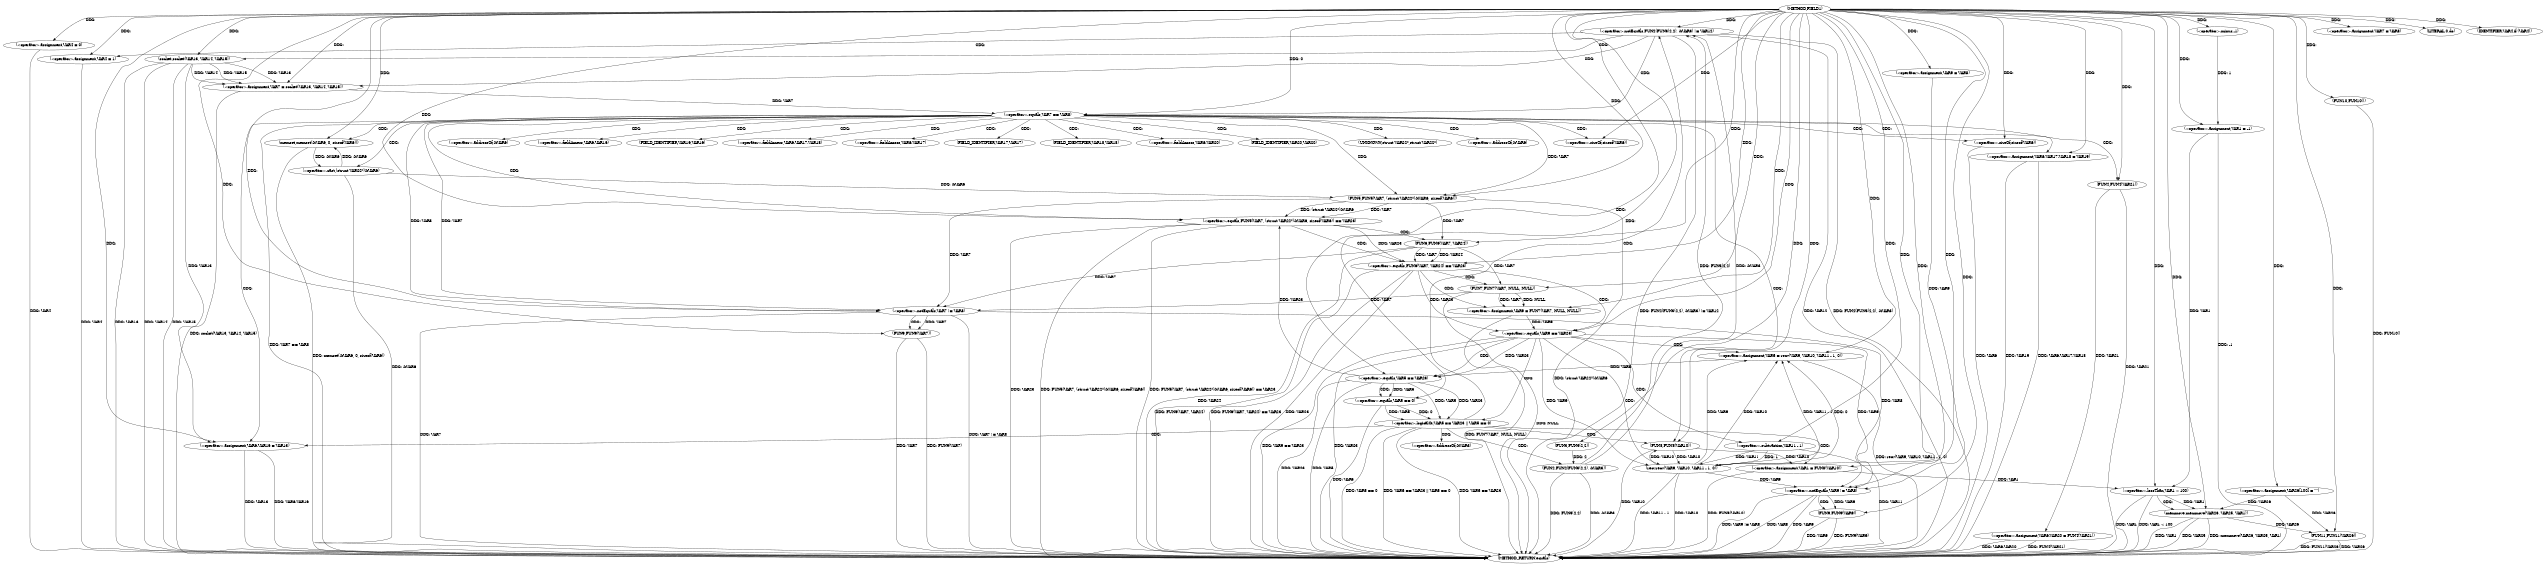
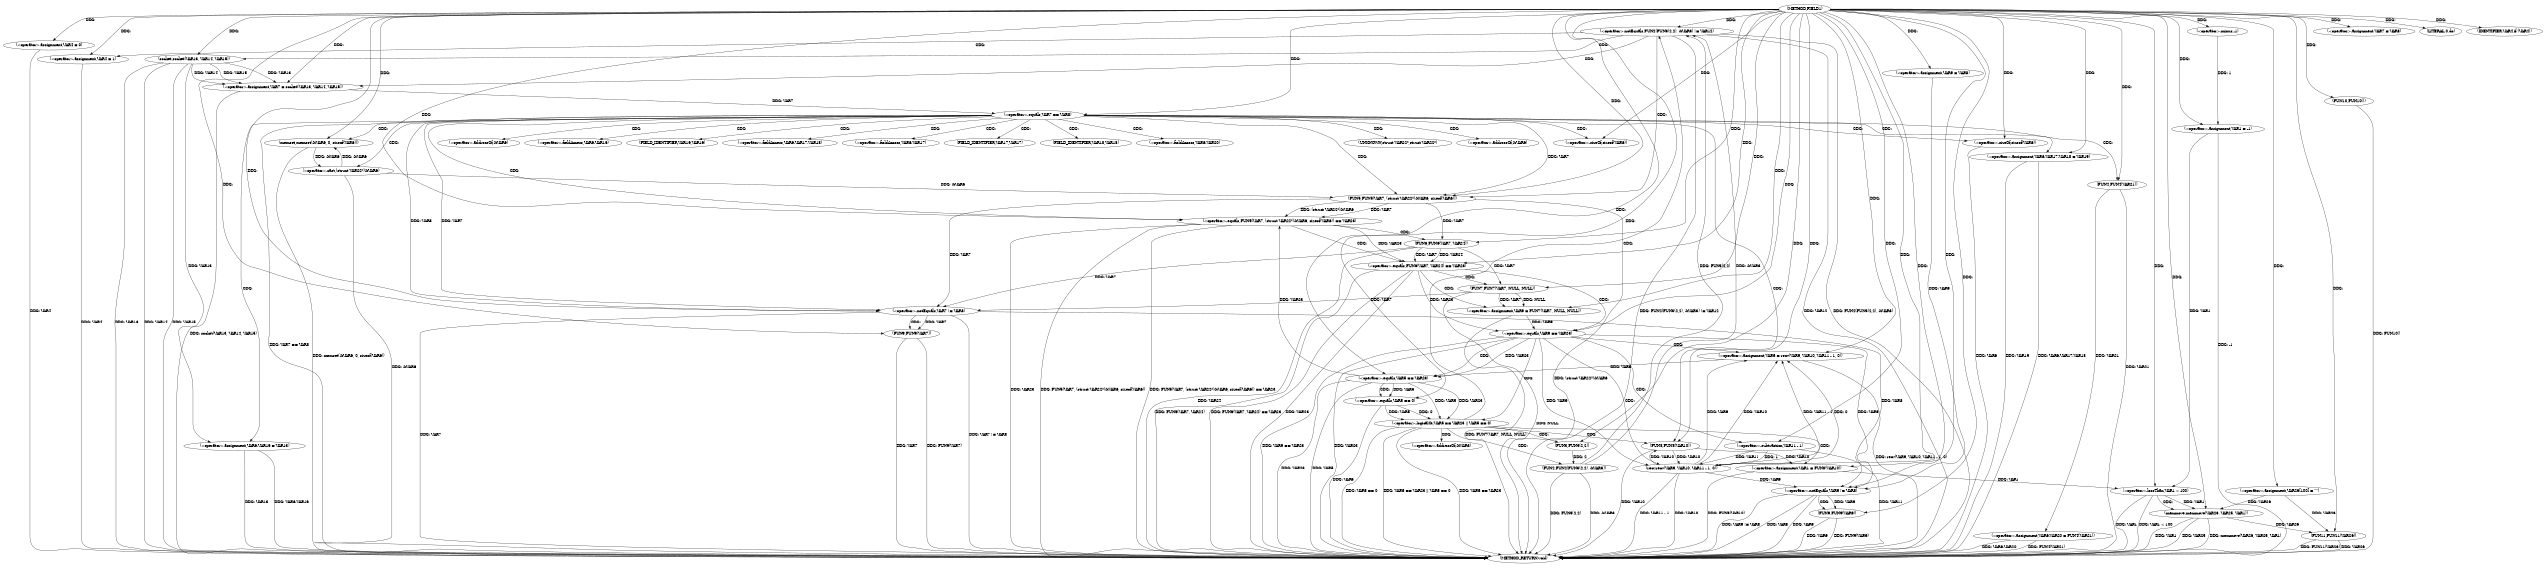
edge "(METHOD,FIELD1)" -> "(<operator>.assignment,VAR6.VAR16 = VAR13)": removed, label "DDG:"
edge "(METHOD,FIELD1)" -> "(<operator>.equals,VAR7 == VAR8)": label "DDG: 0" -> "DDG: "
edge "(<operator>.notEquals,FUN2(FUN3(2,2), &VAR3) != VAR12)" -> "(<operator>.equals,VAR7 == VAR8)": now "(<operator>.notEquals,FUN2(FUN3(2,2), &VAR3) != VAR12)" -> "(FUN5,FUN5(VAR7, (struct VAR22*)&VAR6, sizeof(VAR6)))"
node "(FIELD_IDENTIFIER,VAR20,VAR20)": removed
edge "(<operator>.logicalOr,VAR5 == VAR23 || VAR5 == 0)" -> "(<operator>.assignment,VAR6.VAR16 = VAR13)": now "(<operator>.logicalOr,VAR5 == VAR23 || VAR5 == 0)" -> "(FUN3,FUN3(2,2))"
node "(METHOD_RETURN,equals)": label "(METHOD_RETURN,equals)" -> "(METHOD_RETURN,void)"
